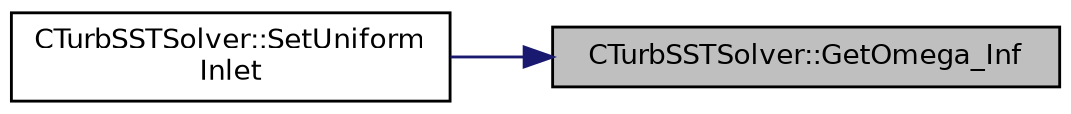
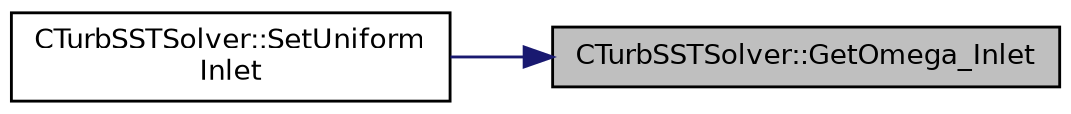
node "CTurbSSTSolver::GetOmega_Inf": label "CTurbSSTSolver::GetOmega_Inf" -> "CTurbSSTSolver::GetOmega_Inlet"
